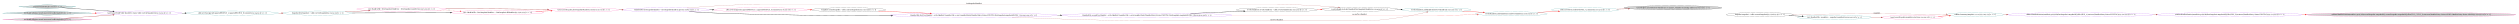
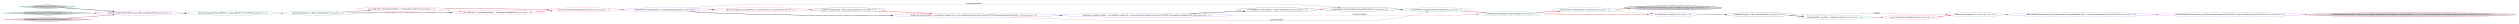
node "rewriteManifests.commit()@@@17@@@['0', '0', '1']": added
